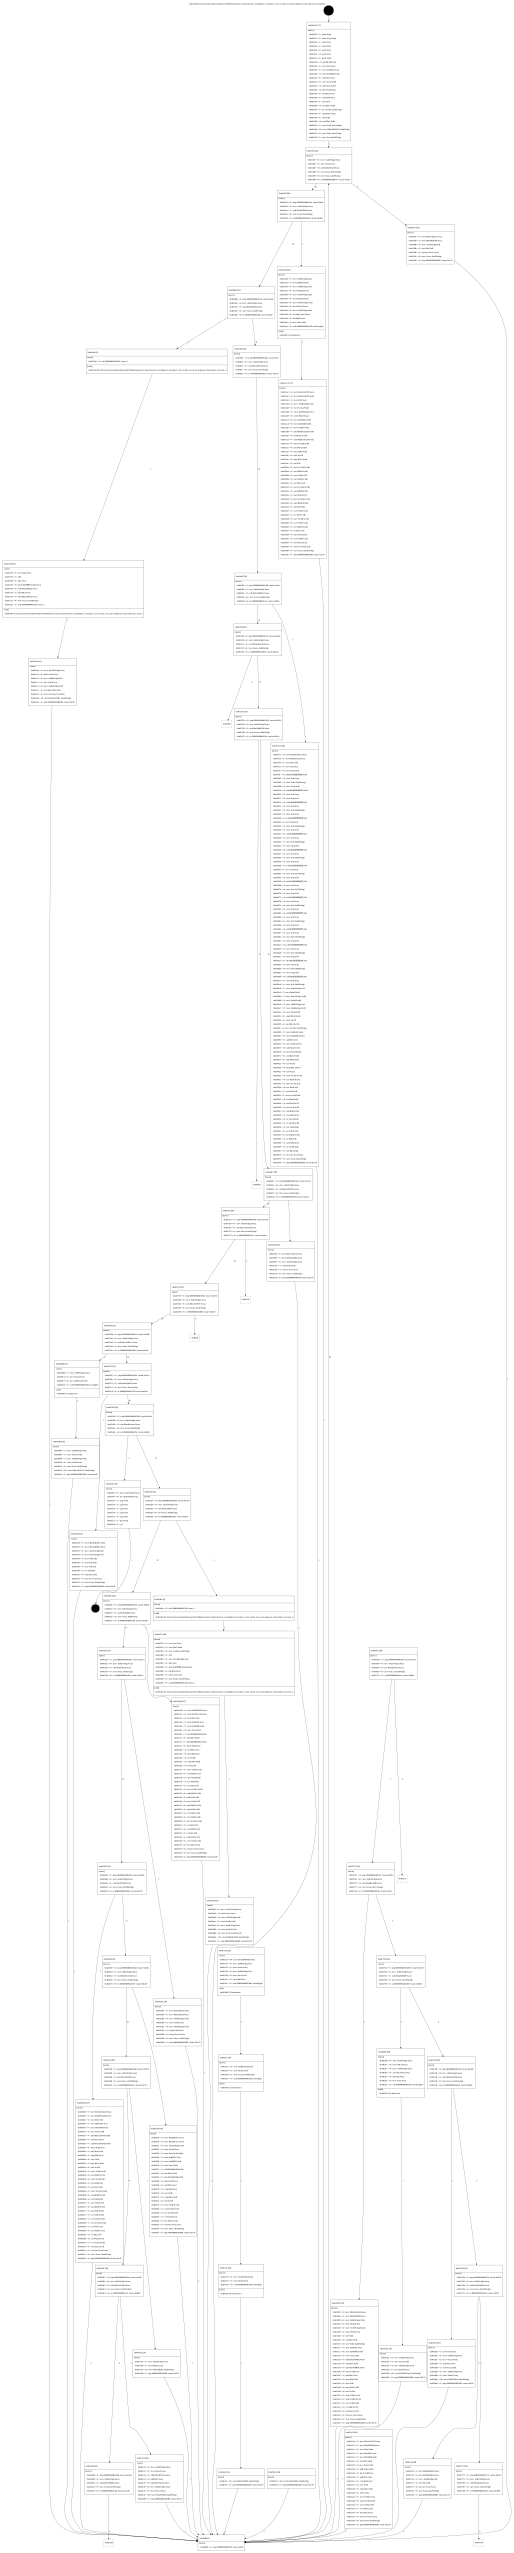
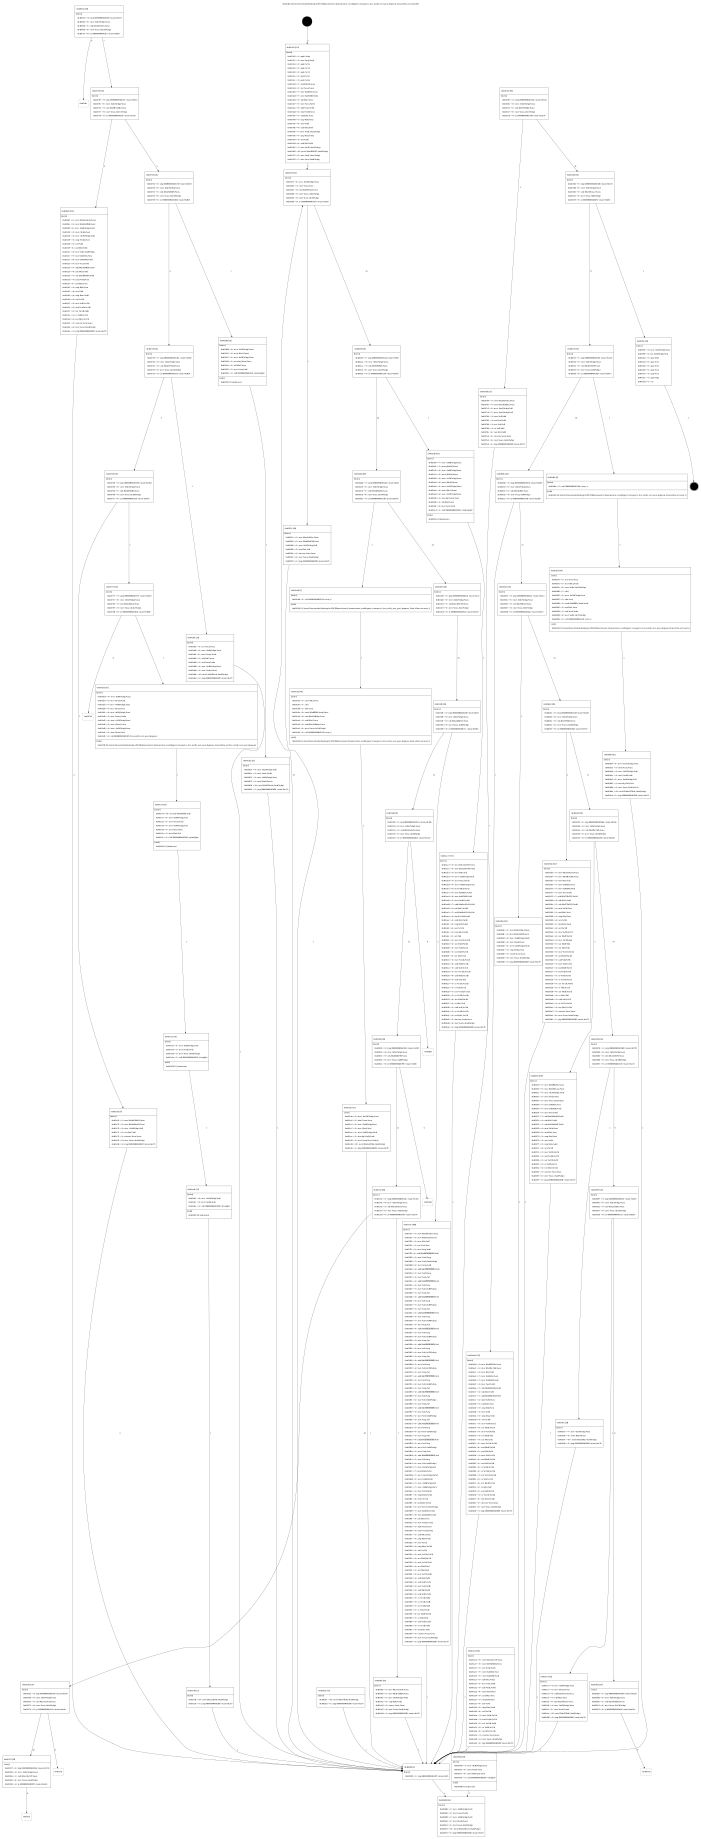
node "0x401deb [41]": added
node "0x40159b [28]": removed
edge "0x4019d0 [36]" -> "0x40208f [5]": reversed
